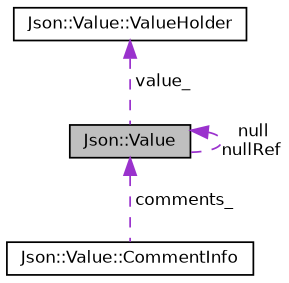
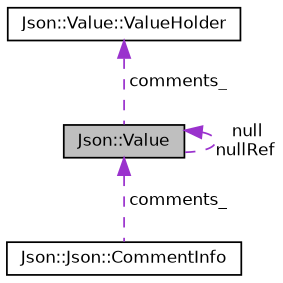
edge "Json::Value" -> "Json::Value::ValueHolder": label " value_" -> " comments_"
node "Json::Value::CommentInfo": label "Json::Value::CommentInfo" -> "Json::Json::CommentInfo"
